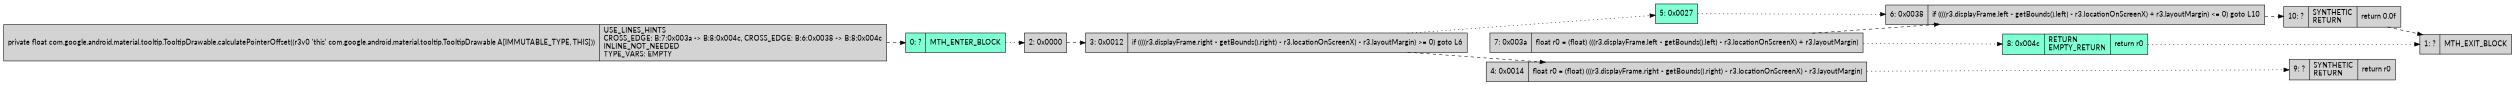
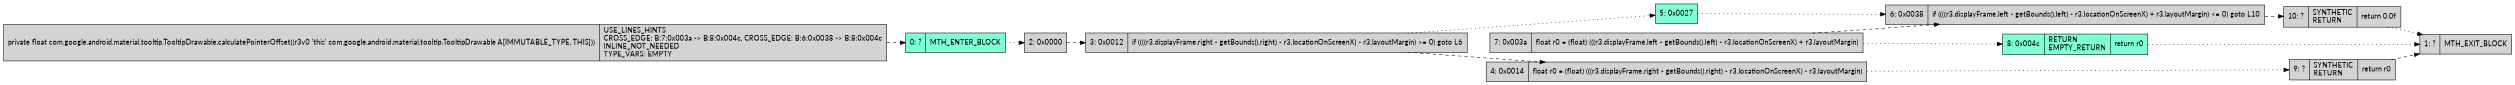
edge "10: ?" -> "1: ?": style dashed -> dotted
edge "9: ?" -> "1: ?": added
